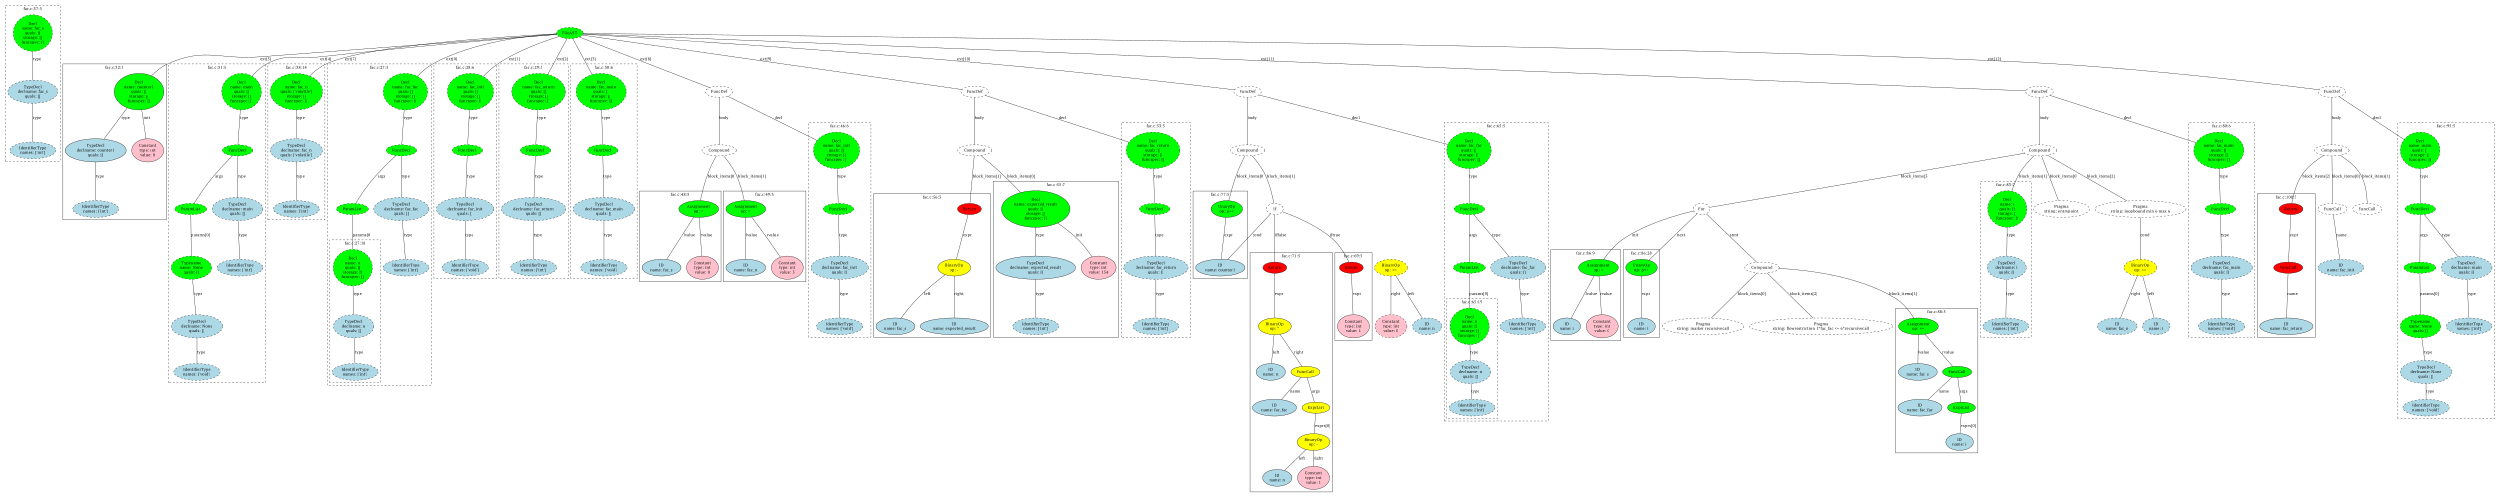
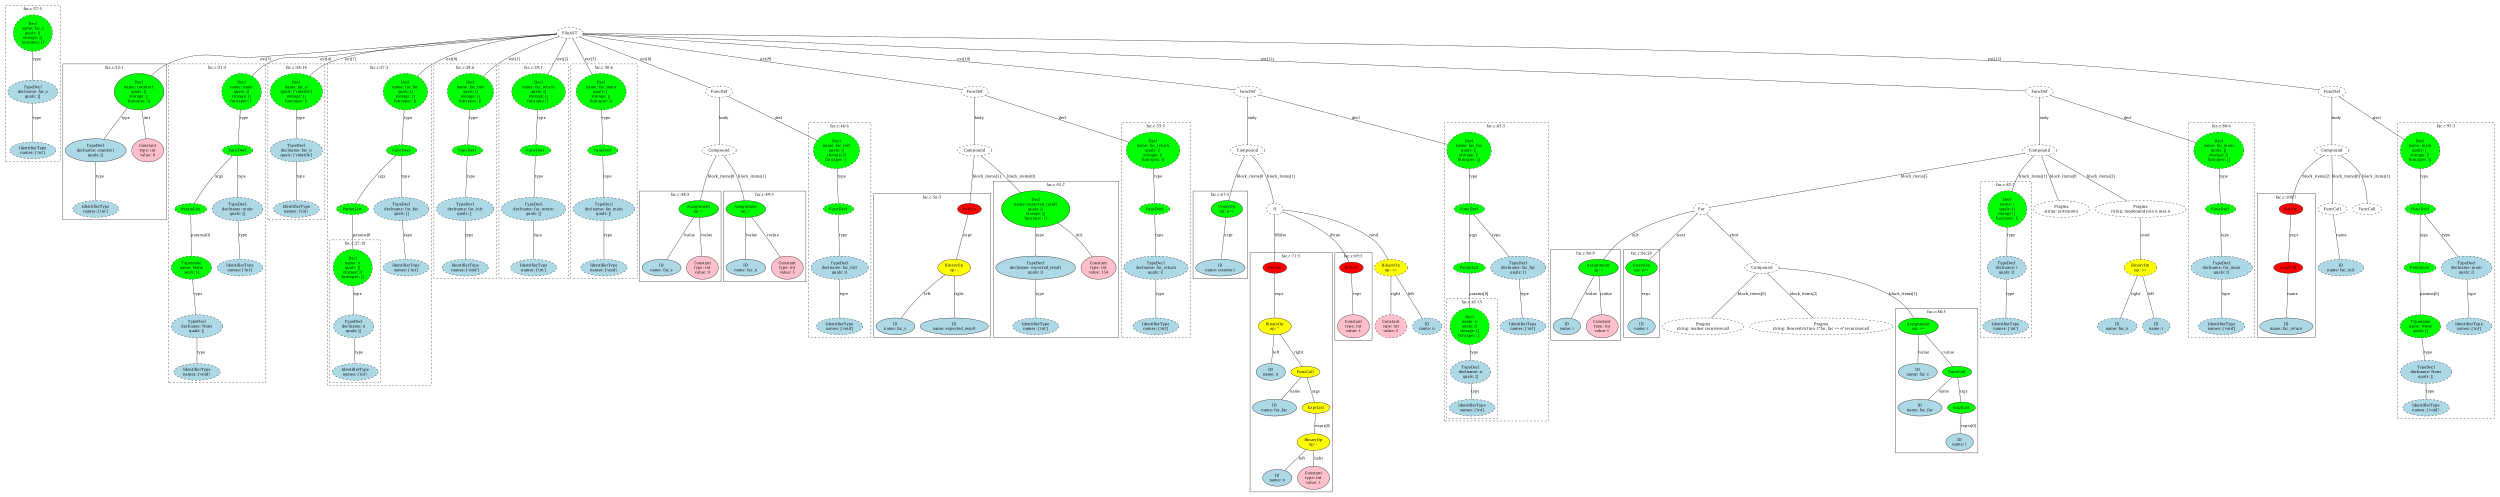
node "FileAST": fillcolor green -> white
cluster "fac.c:77:5": label "fac.c:77:5" -> "fac.c:67:5"
edge "If" -- "ID name: counter1": now "If" -- "BinaryOp op: =="
